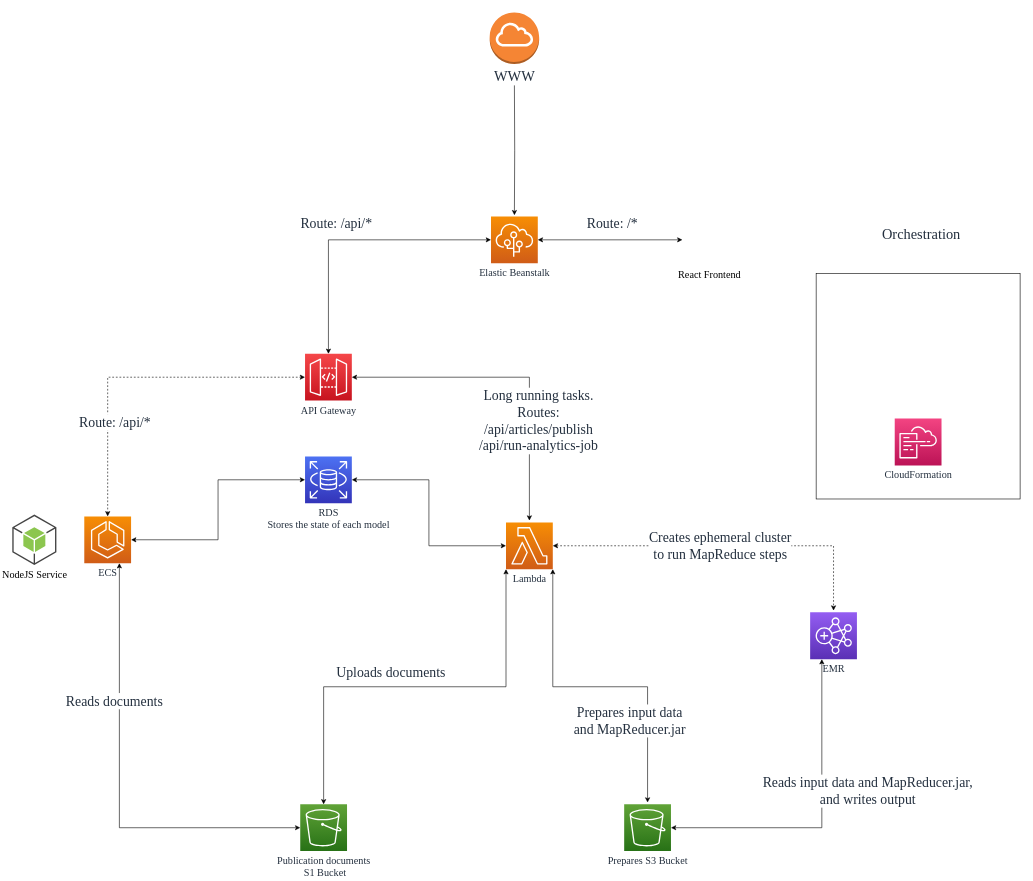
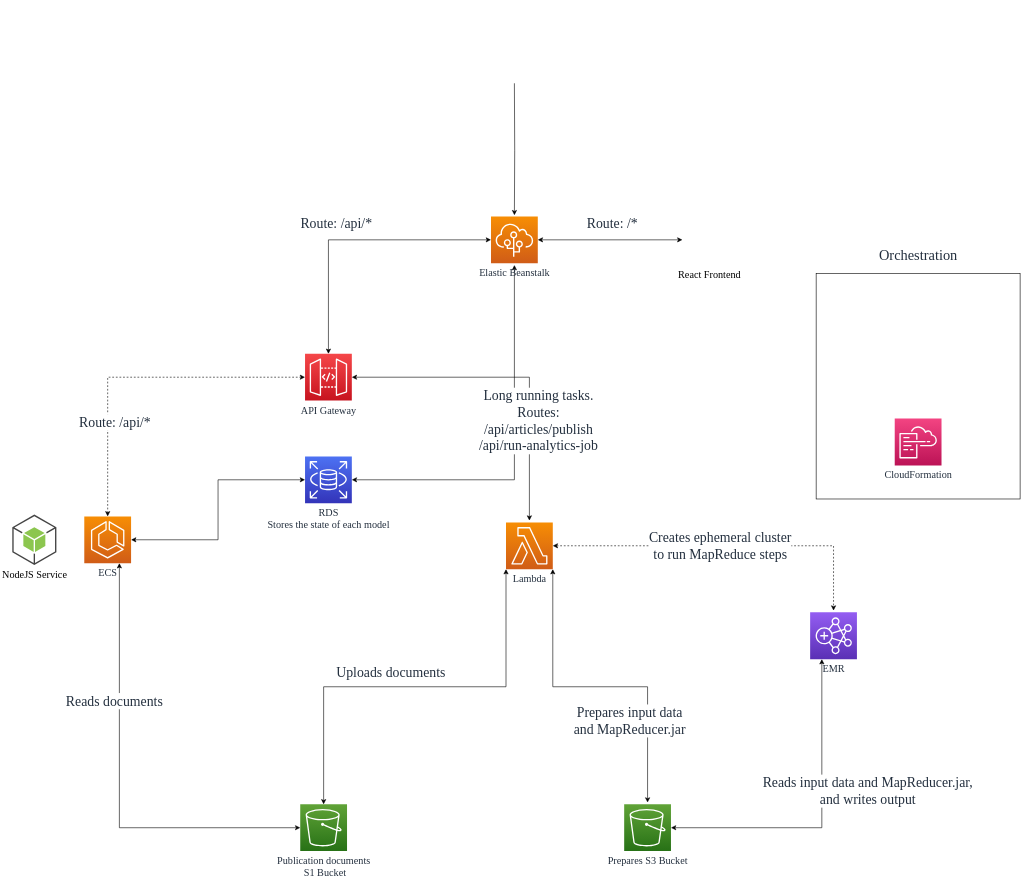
node "WWW": removed
node "Orchestration": moved (921, 234) -> (918, 255)
edge "RDS Stores the state of each model" -- "Lambda": now "RDS Stores the state of each model" -- "Elastic Beanstalk"
